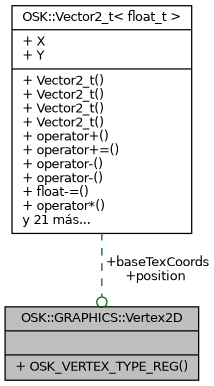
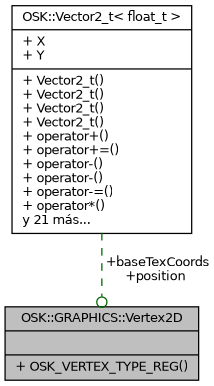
node "OSK::Vector2_t< float_t >": text "+ float-=()" -> "+ operator-=()"
